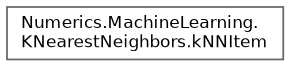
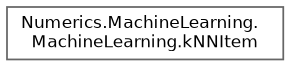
node "Numerics.MachineLearning. KNearestNeighbors.kNNItem": label "Numerics.MachineLearning. KNearestNeighbors.kNNItem" -> "Numerics.MachineLearning. MachineLearning.kNNItem"
